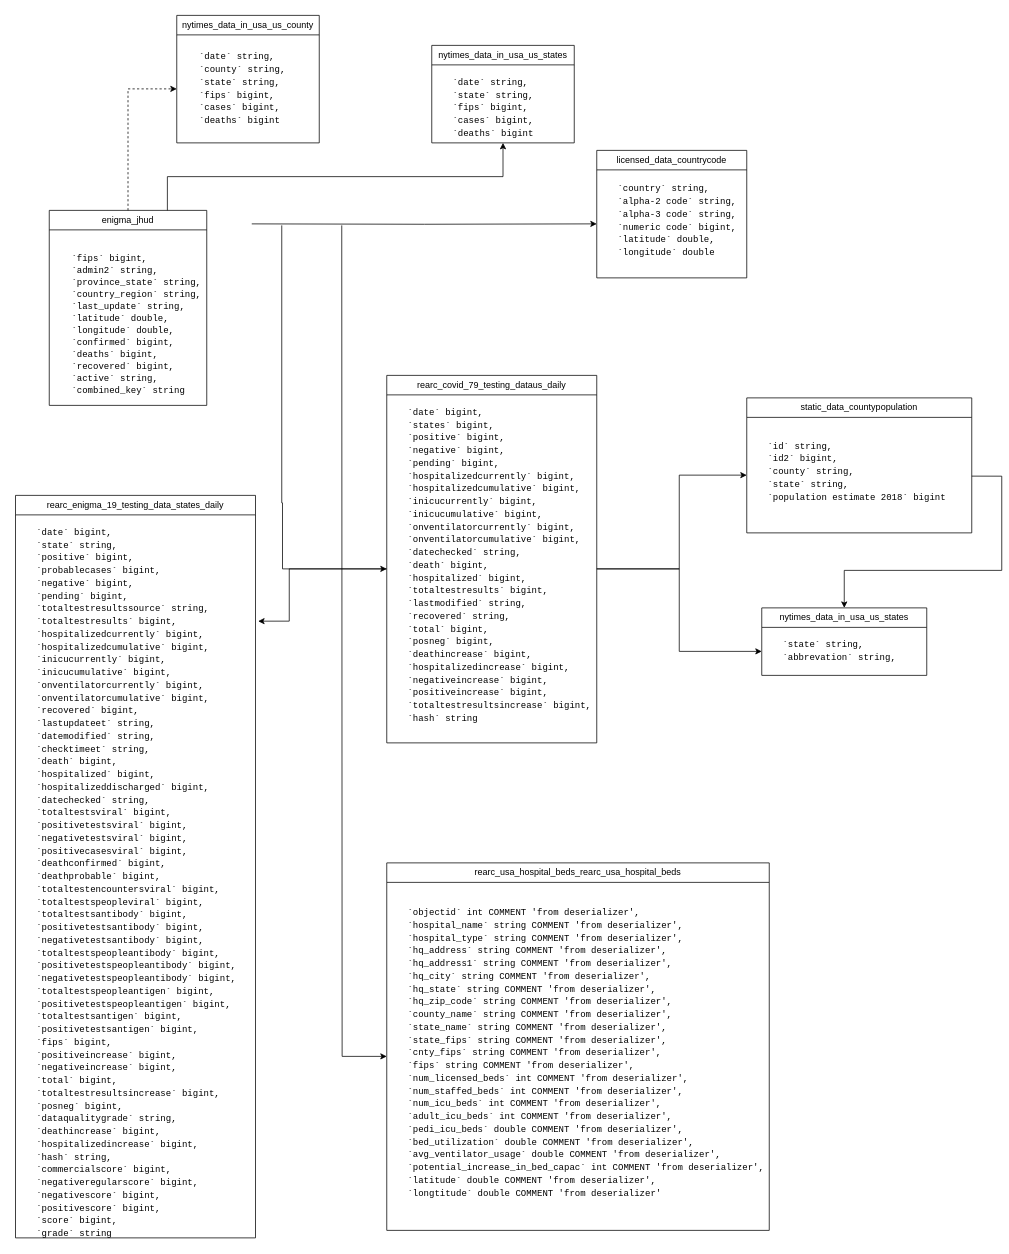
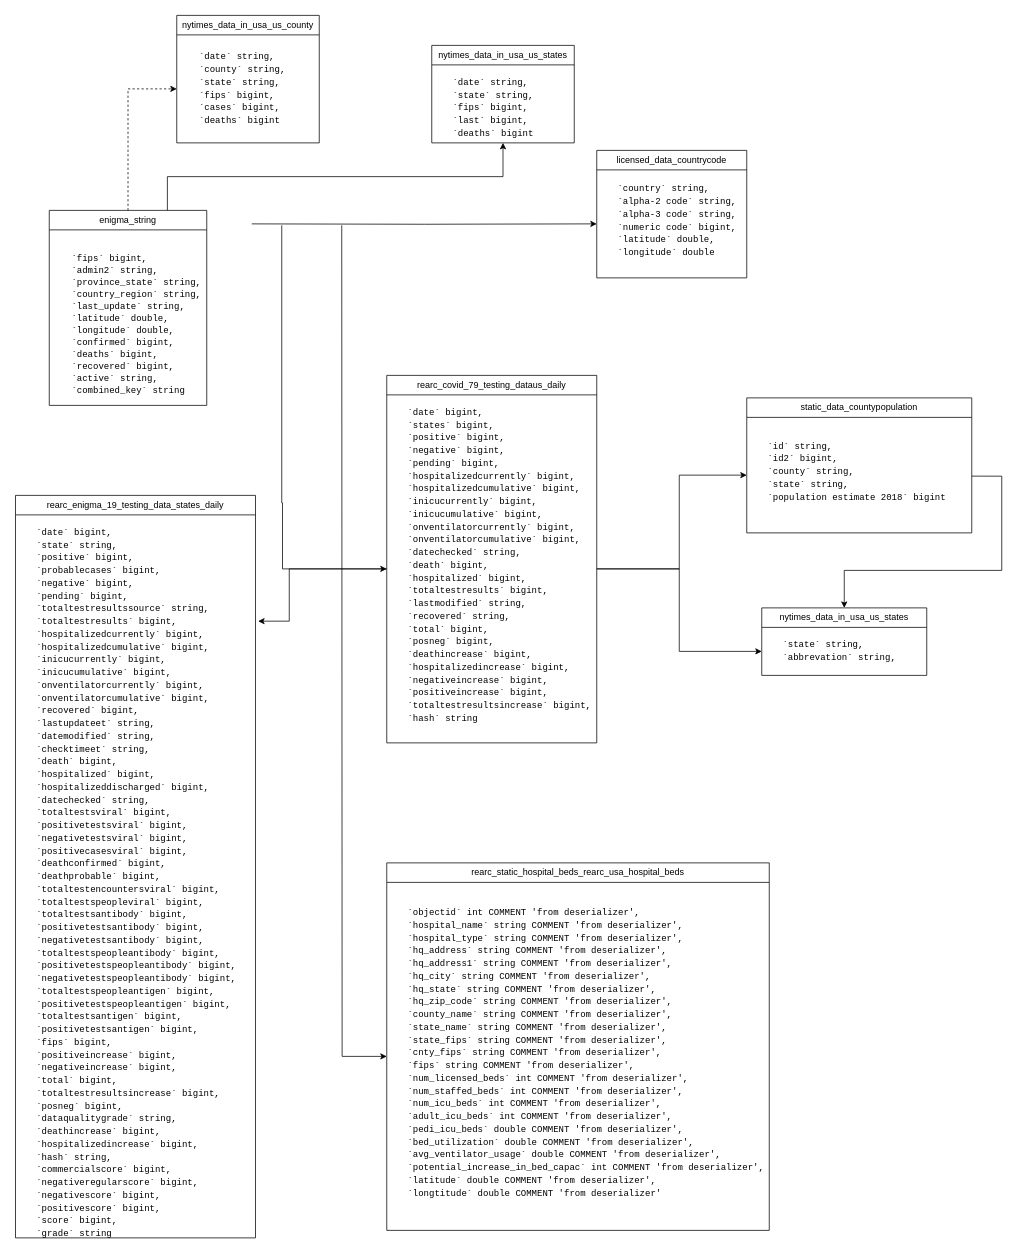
node "`date` string, `state` string, `fips` bigint, `cases` bigint, `deaths` bigint": label "`date` string, `state` string, `fips` bigint, `cases` bigint, `deaths` bigint" -> "`date` string, `state` string, `fips` bigint, `last` bigint, `deaths` bigint"
node "enigma_jhud": label "enigma_jhud" -> "enigma_string"
node "rearc_usa_hospital_beds_rearc_usa_hospital_beds": label "rearc_usa_hospital_beds_rearc_usa_hospital_beds" -> "rearc_static_hospital_beds_rearc_usa_hospital_beds"
